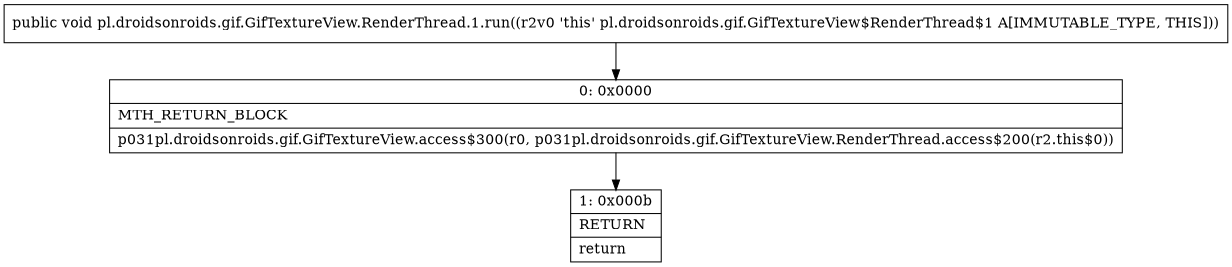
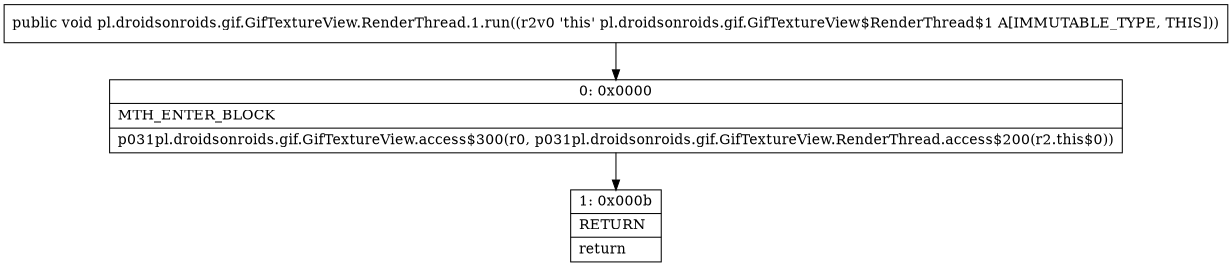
node "0: 0x0000": text "MTH_RETURN_BLOCK" -> "MTH_ENTER_BLOCK"
